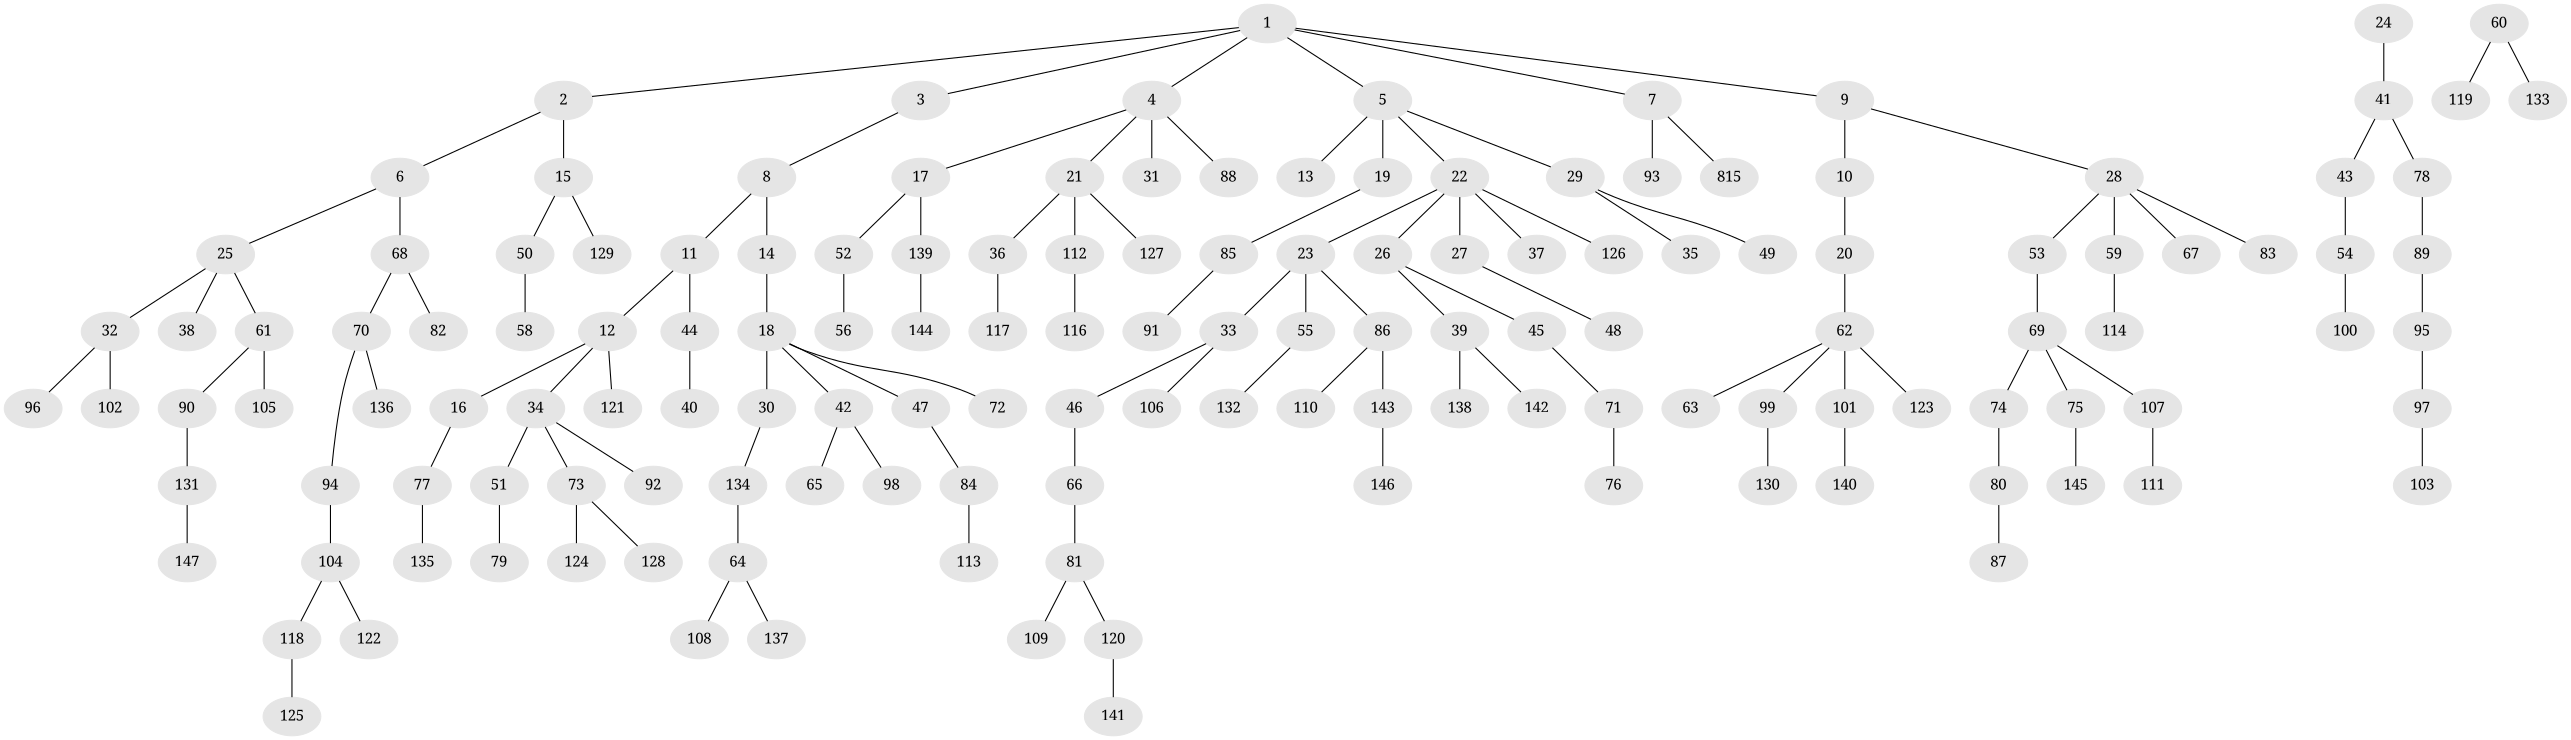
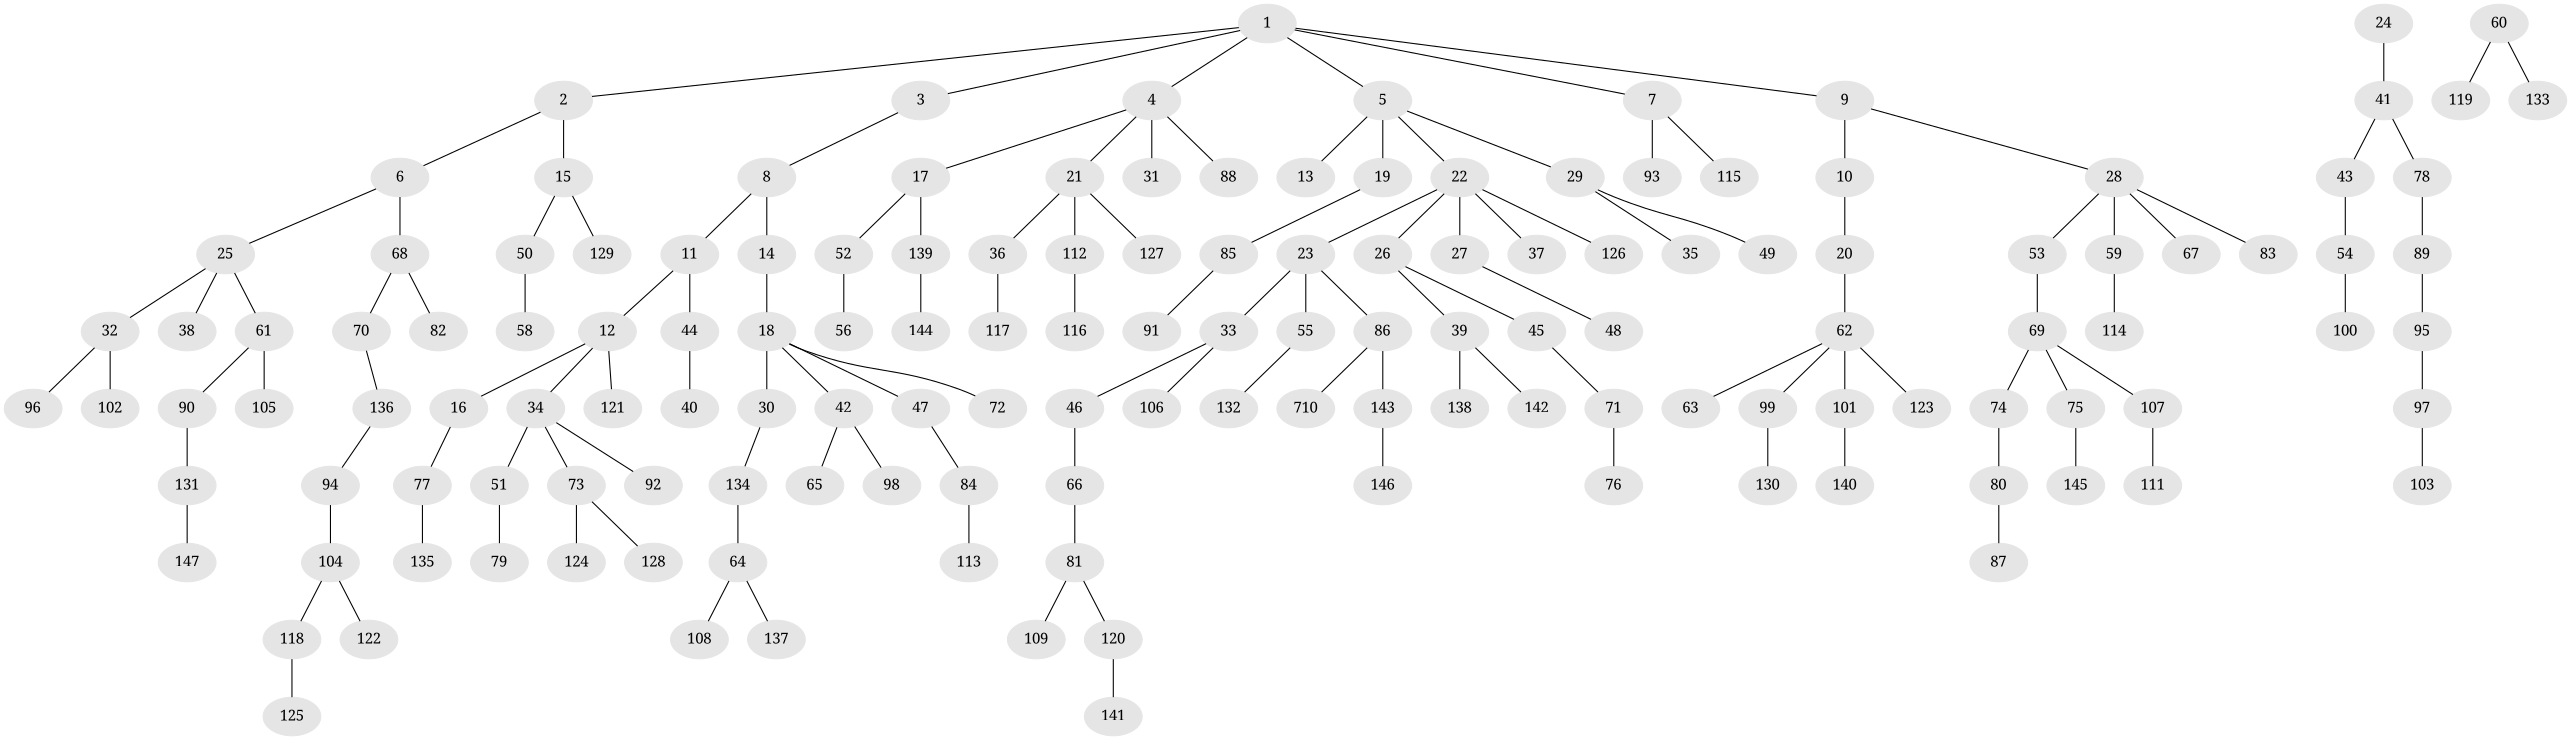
node "815": label "815" -> "115"
edge "70" -- "94": now "136" -- "94"
node "110": label "110" -> "710"
